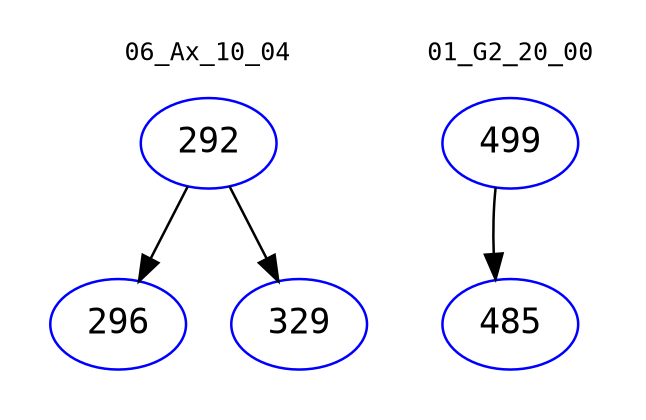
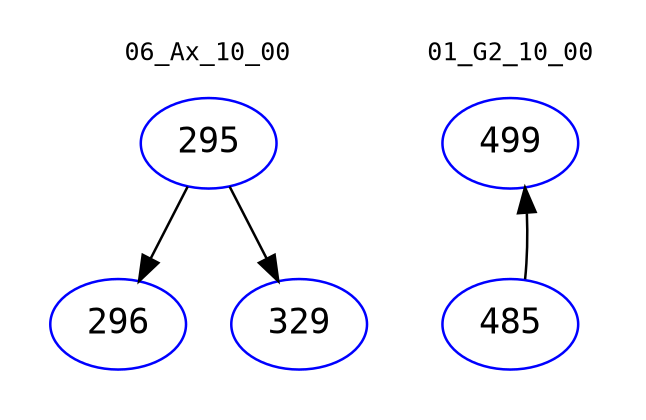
cluster "06_Ax_10_04": label "06_Ax_10_04" -> "06_Ax_10_00"
cluster "01_G2_20_00": label "01_G2_20_00" -> "01_G2_10_00"
node "292": label "292" -> "295"
edge "499" -> "485": reversed
